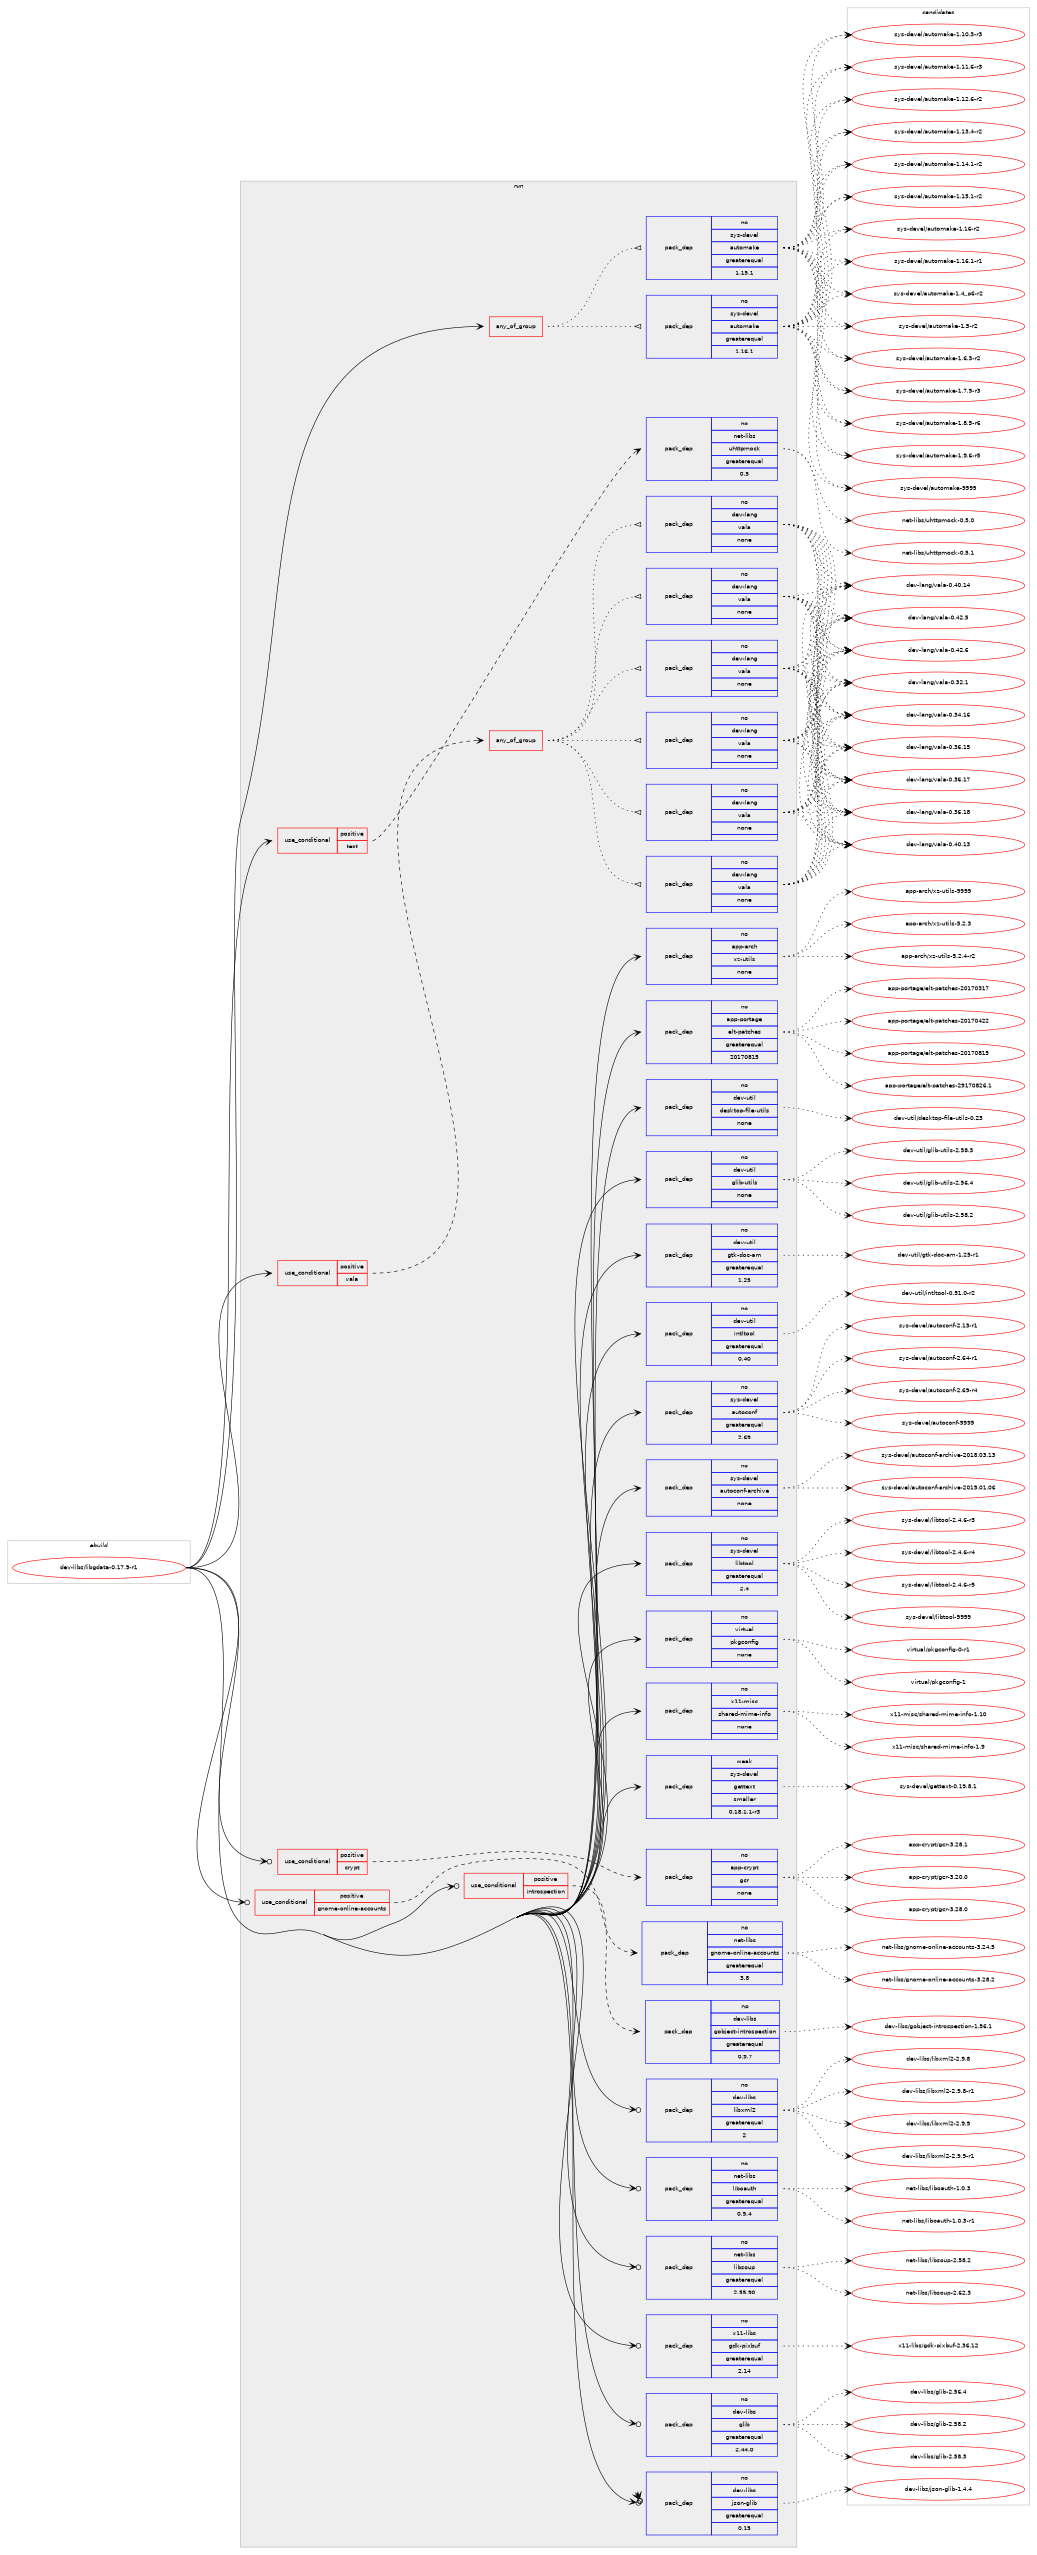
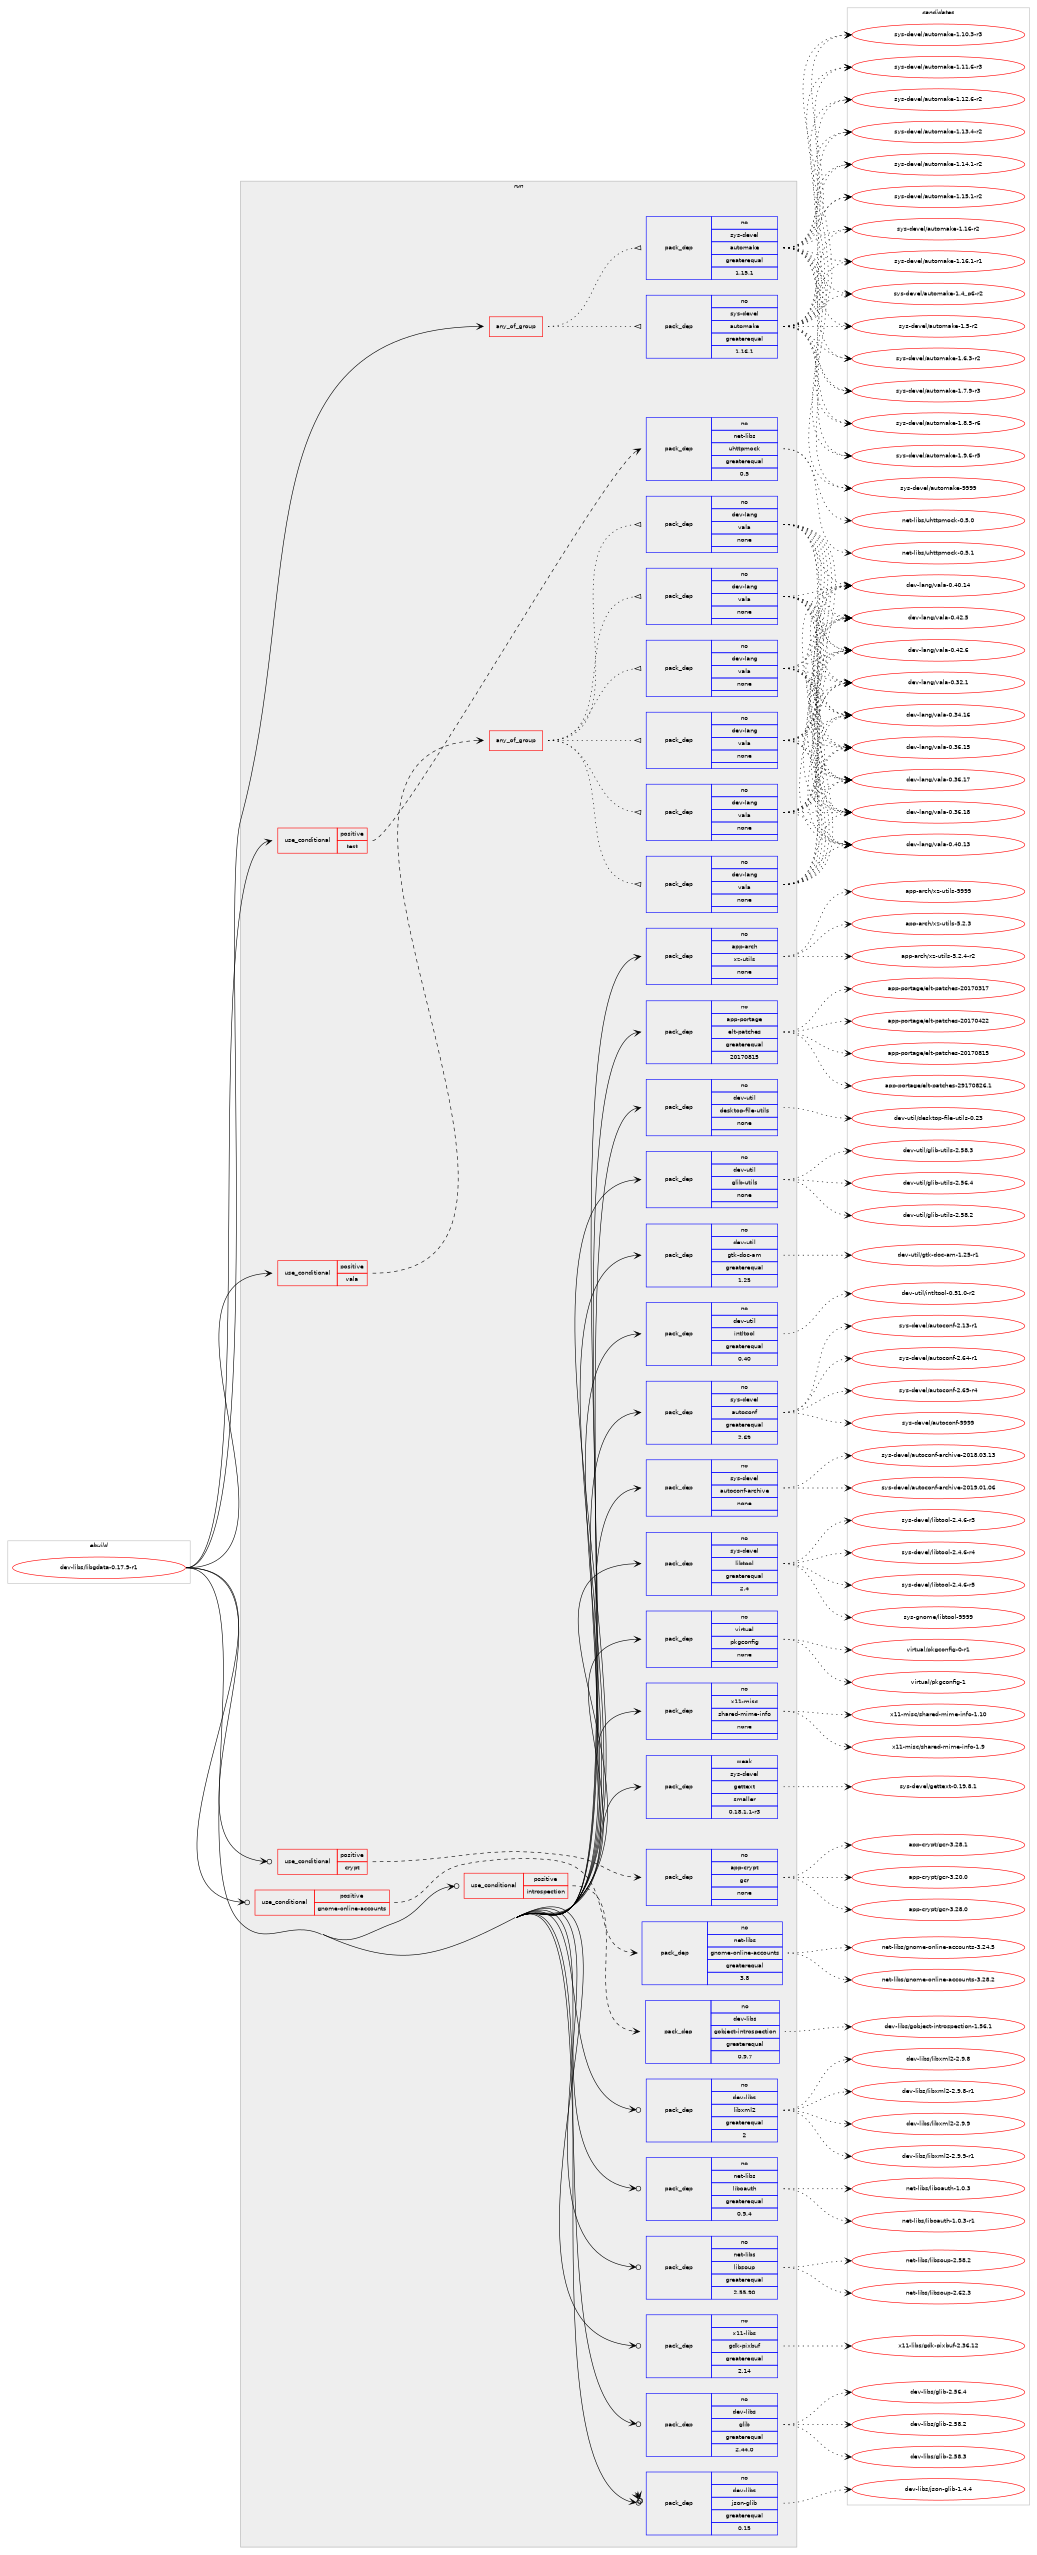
node "sys-devel/libtool-9999": label "sys-devel/libtool-9999" -> "sys-gnome/libtool-9999"
